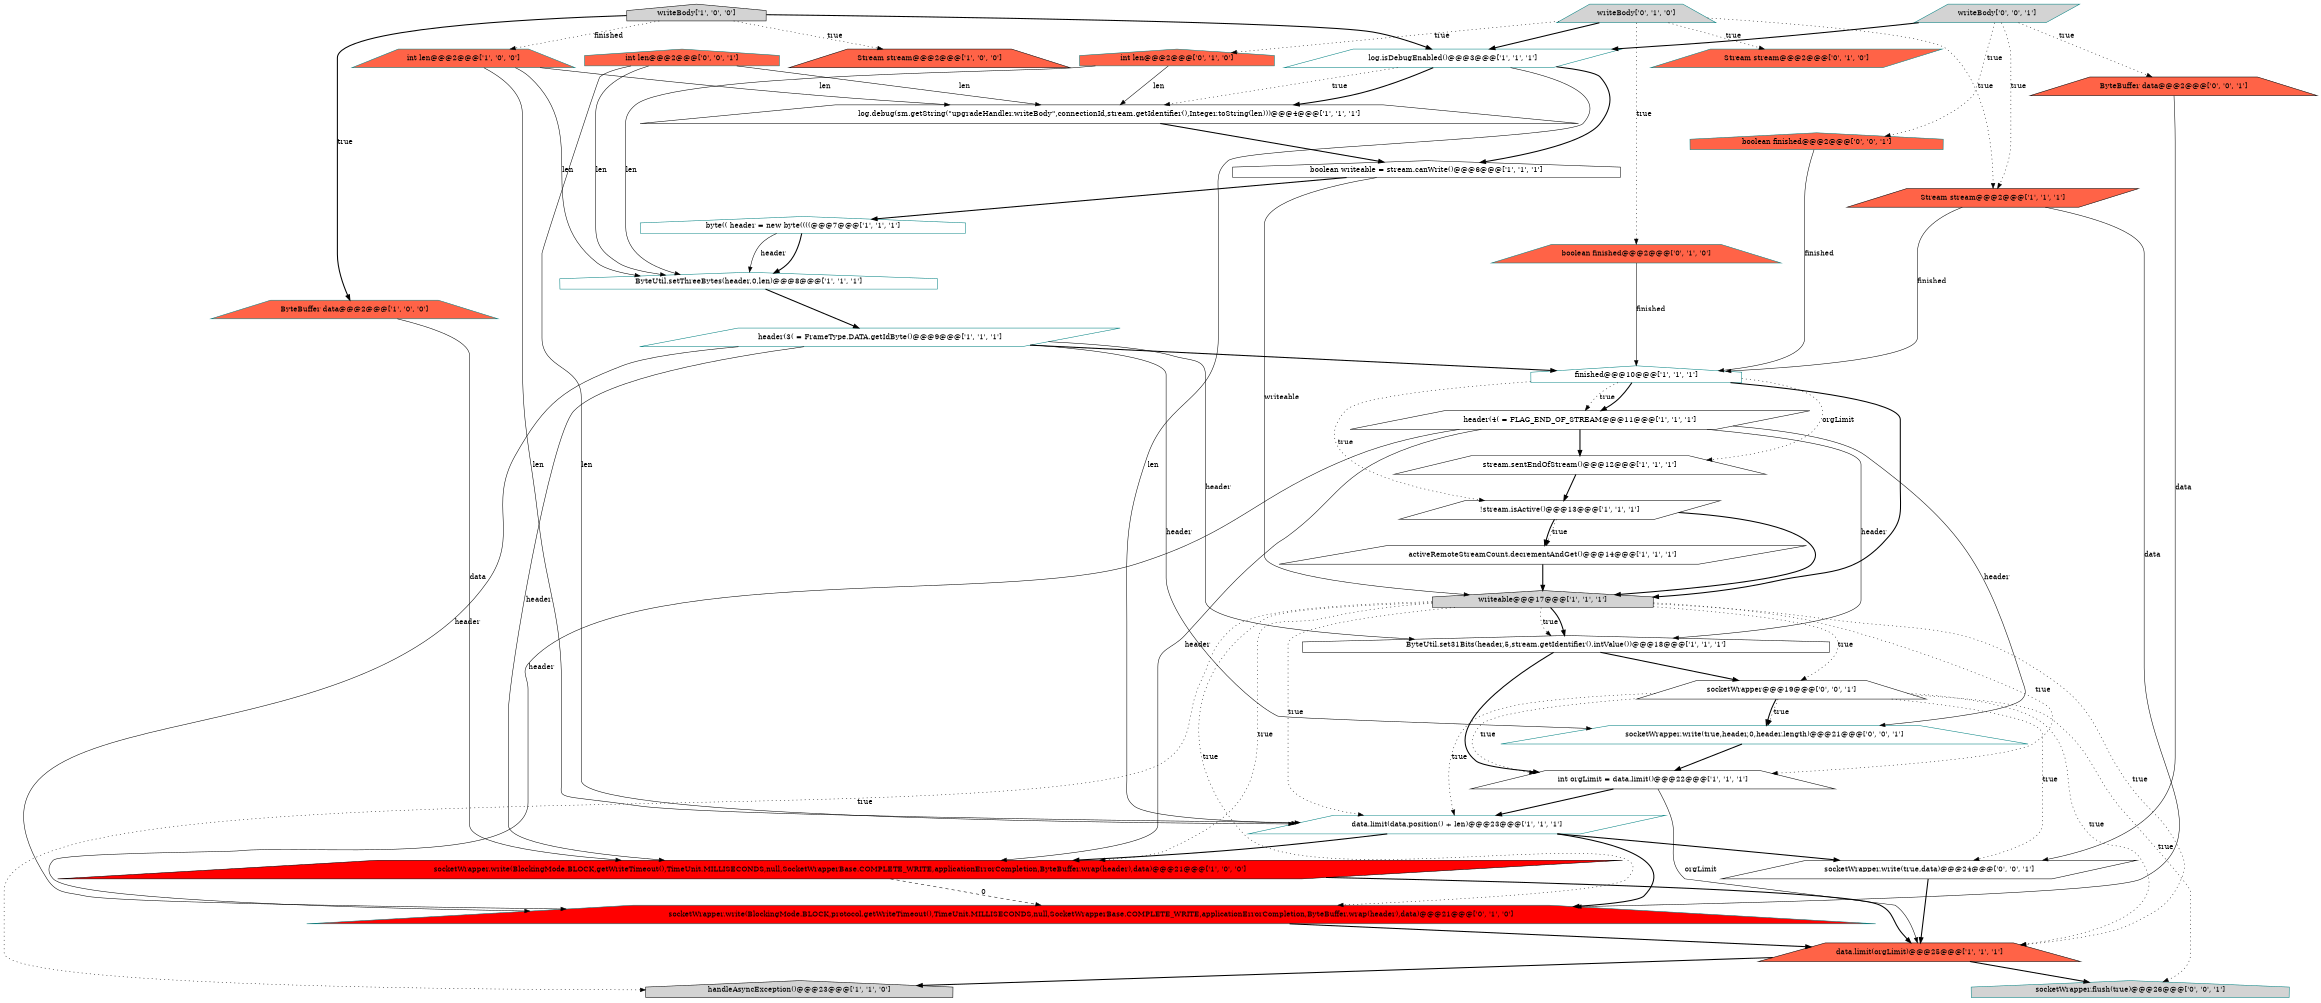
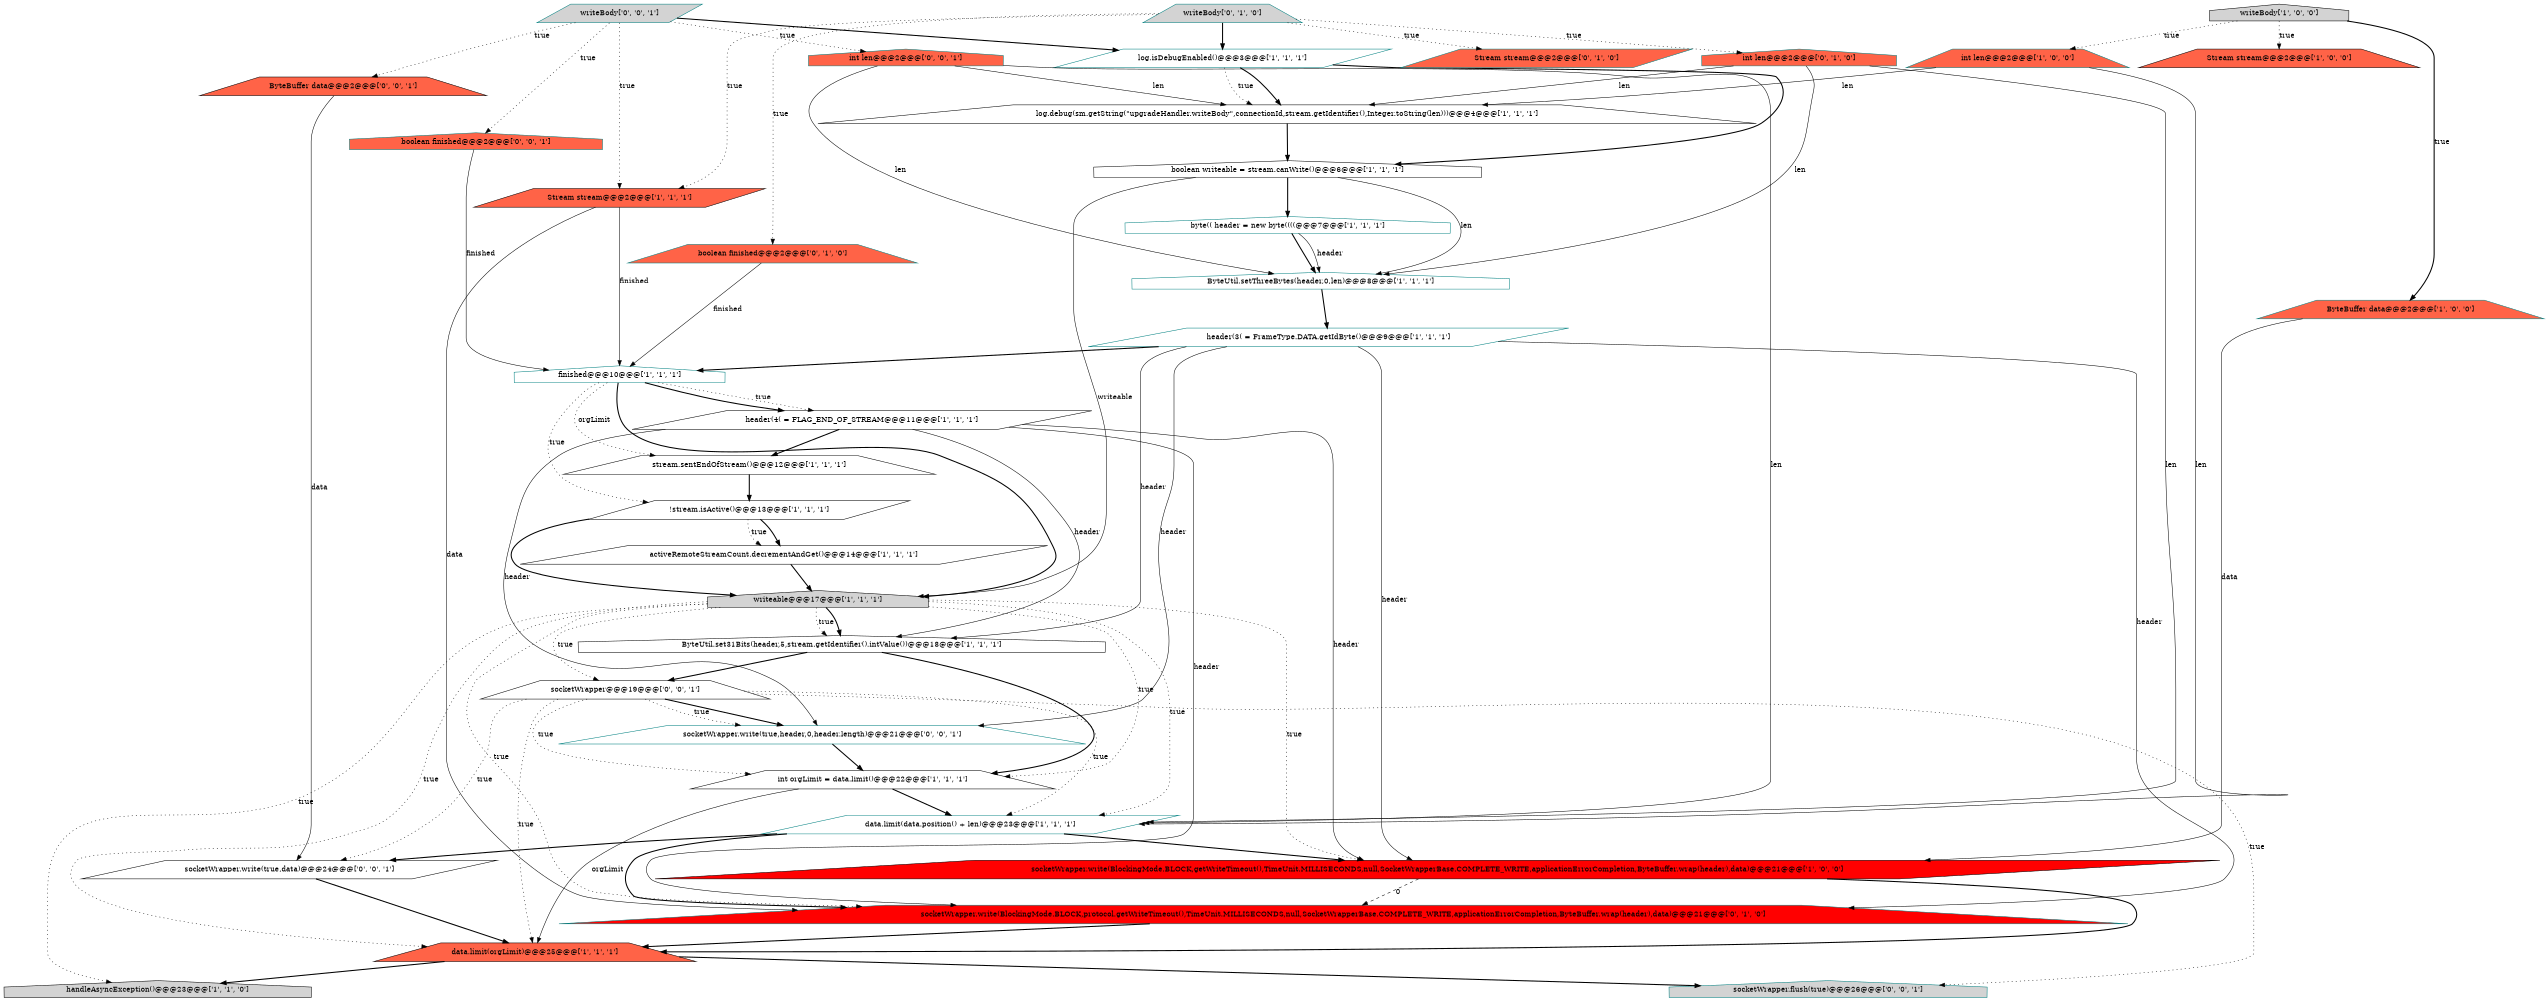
edge "writeBody['1', '0', '0']" -> "log.isDebugEnabled()@@@3@@@['1', '1', '1']": removed
edge "writeBody['1', '0', '0']" -> "int len@@@2@@@['1', '0', '0']": label "finished" -> "true"
edge "writeBody['0', '0', '1']" -> "int len@@@2@@@['0', '0', '1']": added, label "true"
edge "int len@@@2@@@['1', '0', '0']" -> "ByteUtil.setThreeBytes(header,0,len)@@@8@@@['1', '1', '1']": now "boolean writeable = stream.canWrite()@@@6@@@['1', '1', '1']" -> "ByteUtil.setThreeBytes(header,0,len)@@@8@@@['1', '1', '1']"
edge "log.isDebugEnabled()@@@3@@@['1', '1', '1']" -> "data.limit(data.position() + len)@@@23@@@['1', '1', '1']": now "int len@@@2@@@['0', '1', '0']" -> "data.limit(data.position() + len)@@@23@@@['1', '1', '1']"
